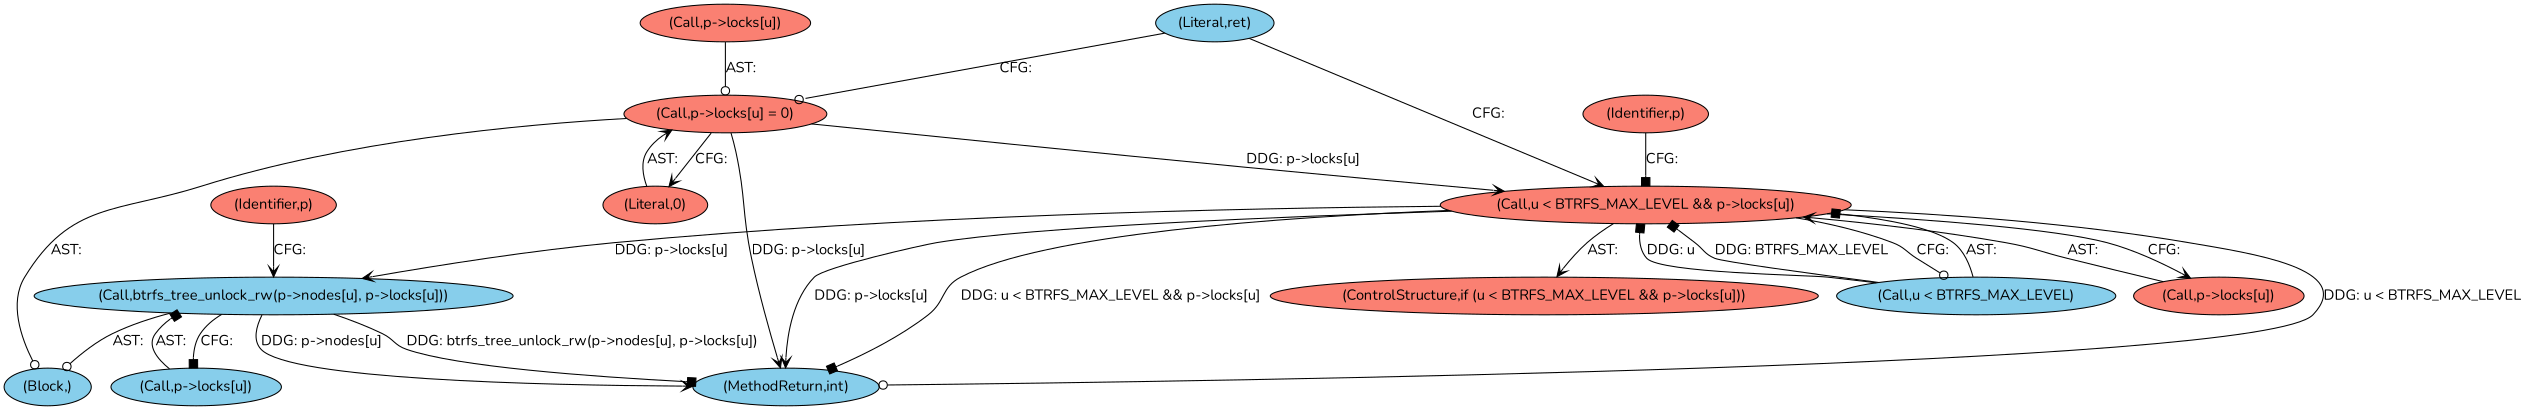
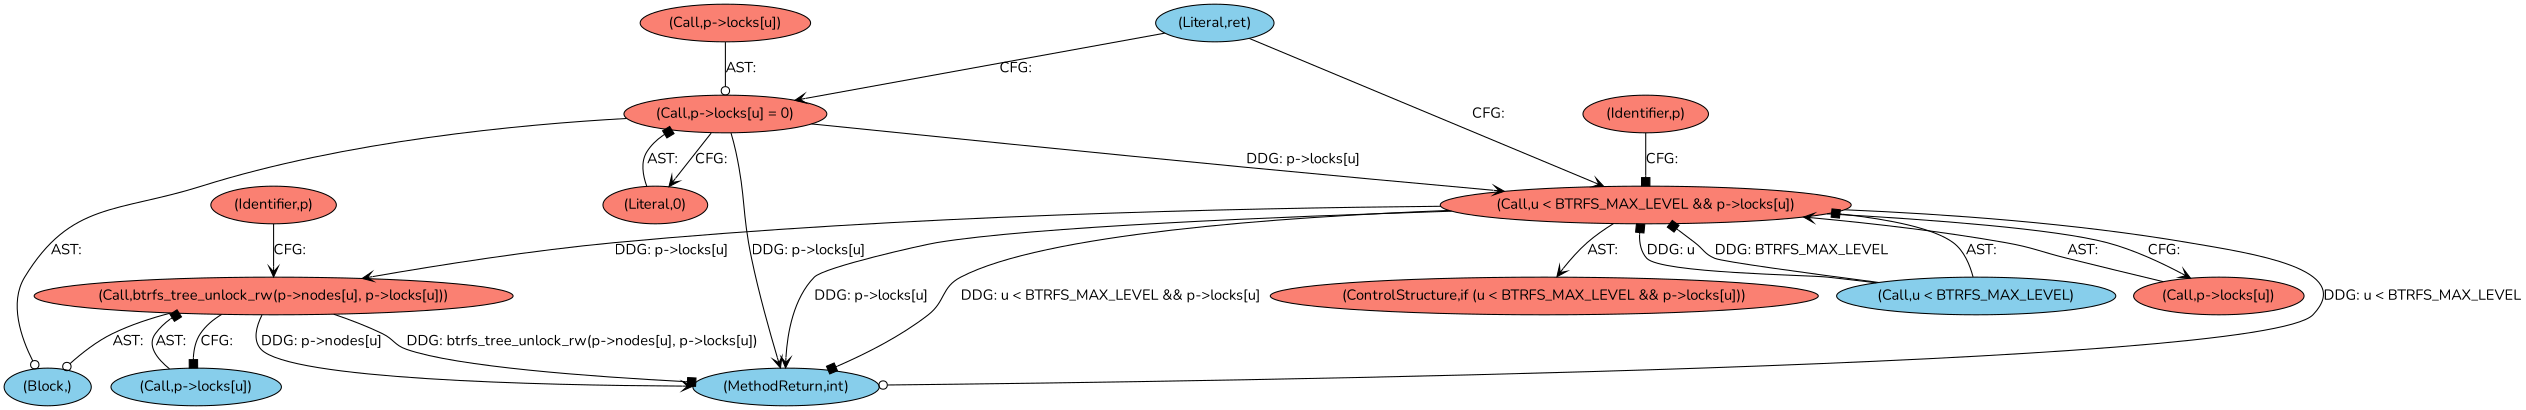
edge "(Literal,ret)" -> "(Call,p->locks[u] = 0)": arrowhead odot -> vee
edge "(Literal,0)" -> "(Call,p->locks[u] = 0)": arrowhead vee -> box
edge "(Call,u < BTRFS_MAX_LEVEL && p->locks[u])" -> "(Call,u < BTRFS_MAX_LEVEL)": removed, label "CFG:"
node "(Call,btrfs_tree_unlock_rw(p->nodes[u], p->locks[u]))": fillcolor skyblue -> salmon
